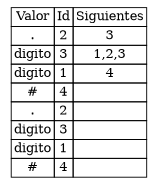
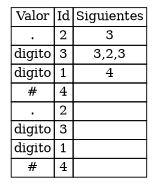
node "Valor": text "1,2,3" -> "3,2,3"
